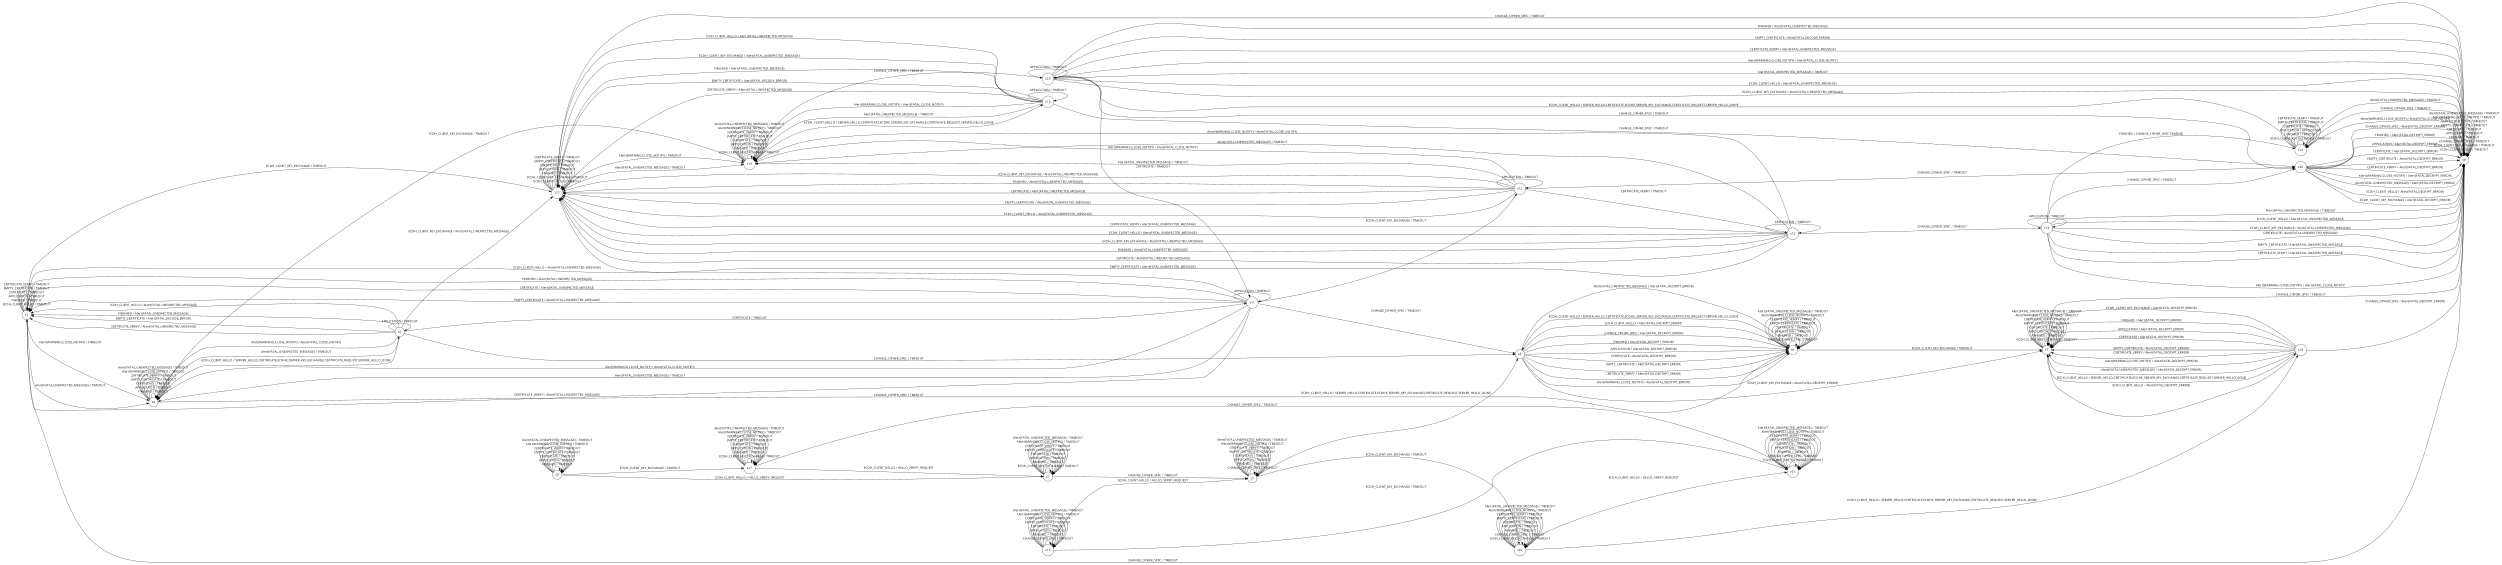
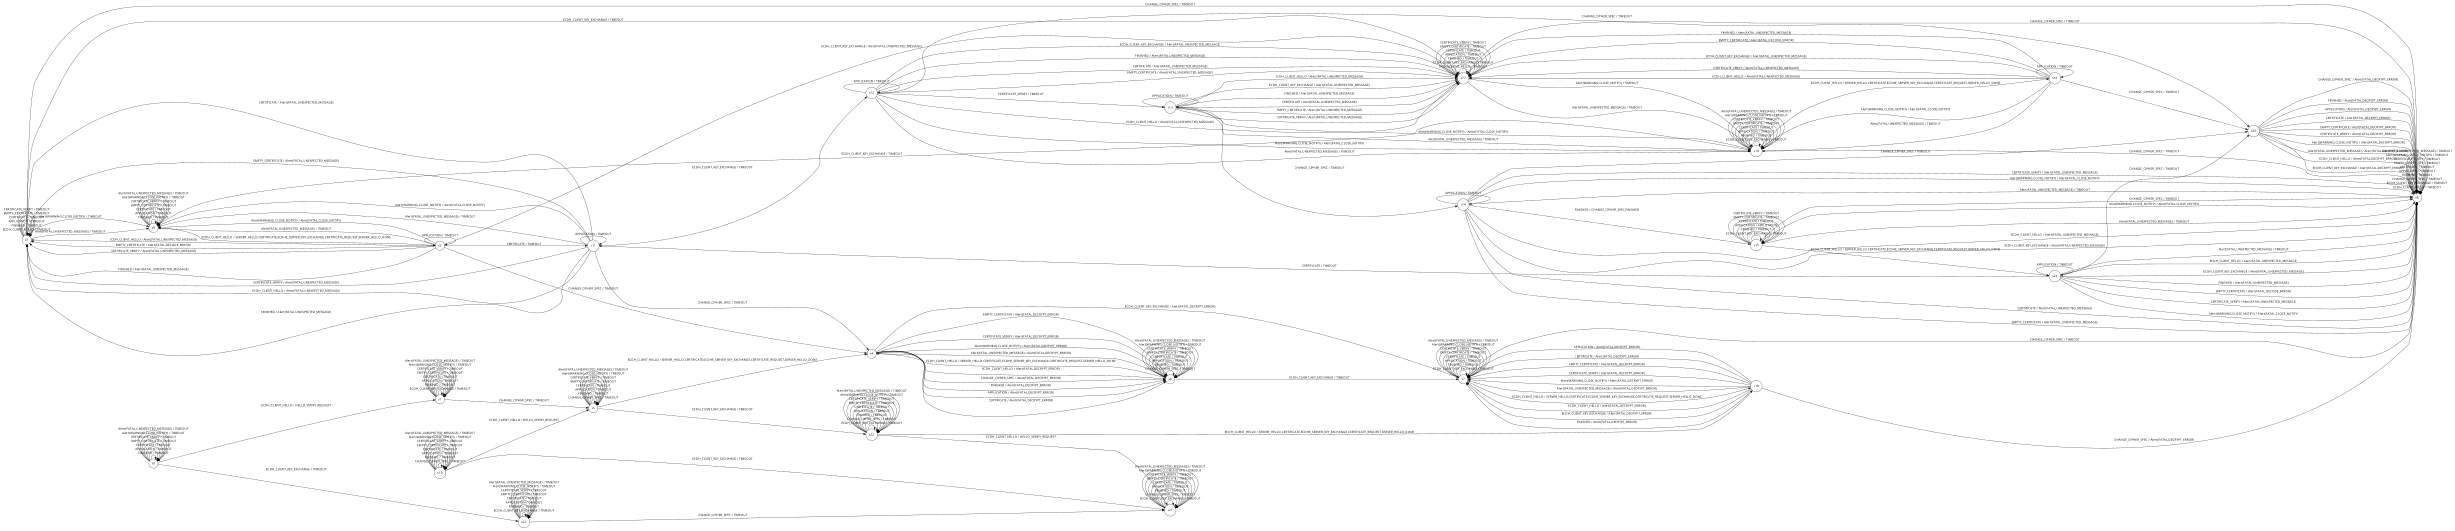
edge "s10" -> "s23": now "s10" -> "s8"
edge "s9" -> "s6": removed, label "CHANGE_CIPHER_SPEC / TIMEOUT"
edge "s27" -> "s1": removed, label "ECDH_CLIENT_HELLO / HELLO_VERIFY_REQUEST"
